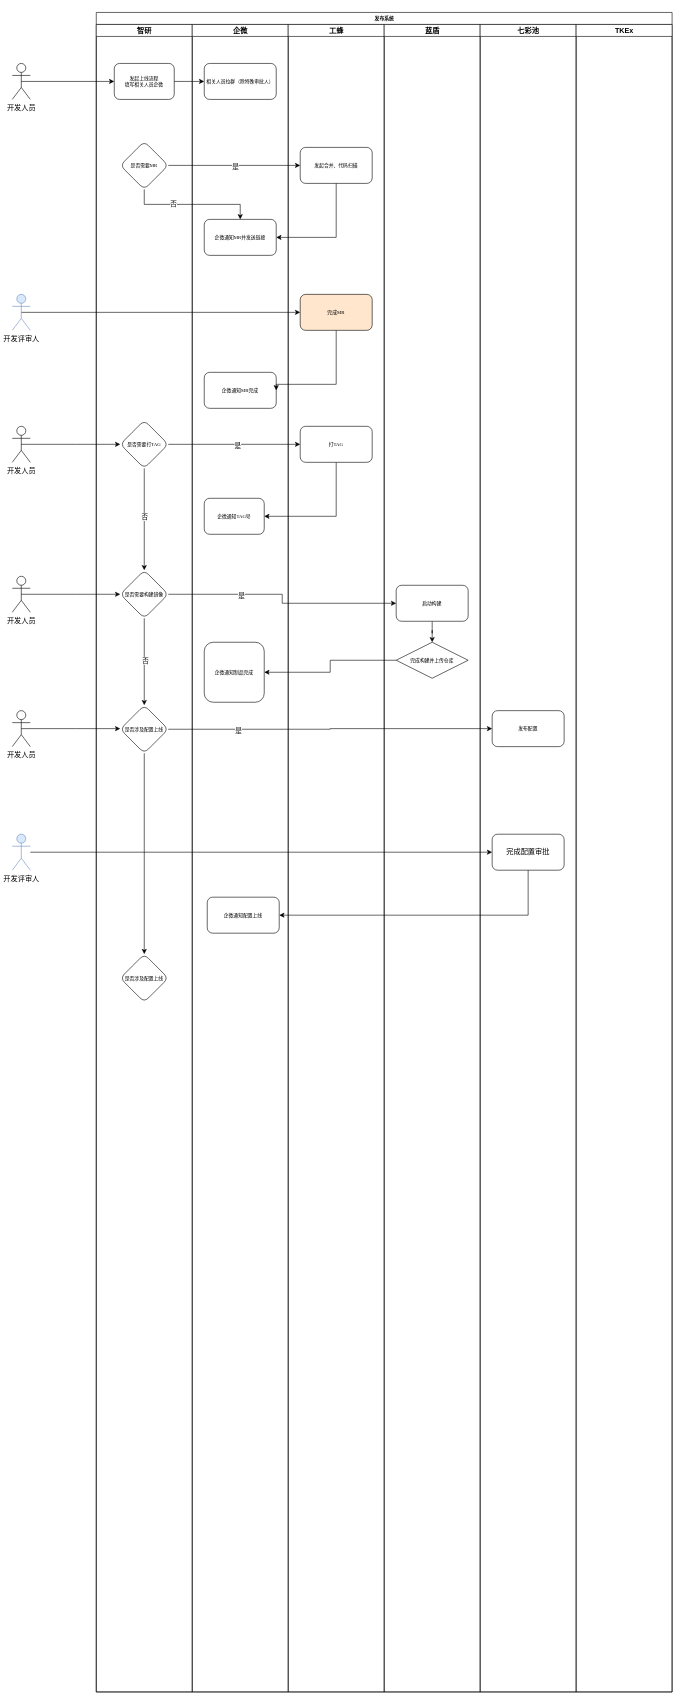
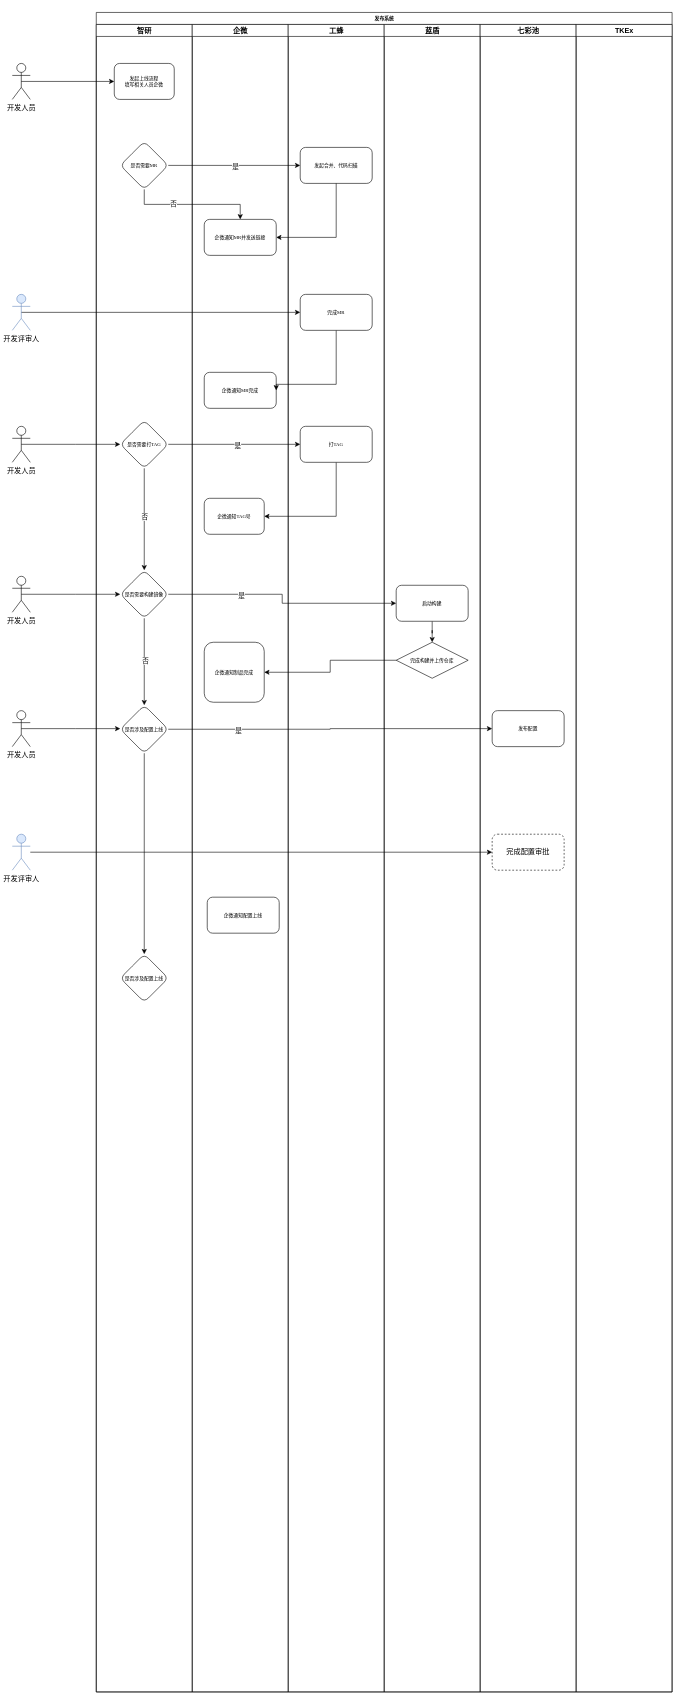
edge "发起上线流程 填写相关人员企微" -> "相关人员拉群（除特殊审批人）": removed
node "相关人员拉群（除特殊审批人）": removed
node "完成MR": fillcolor #ffe6cc -> #ffffff
node "完成配置审批": style solid -> dashed
edge "完成配置审批" -> "企微通知配置上线": removed
